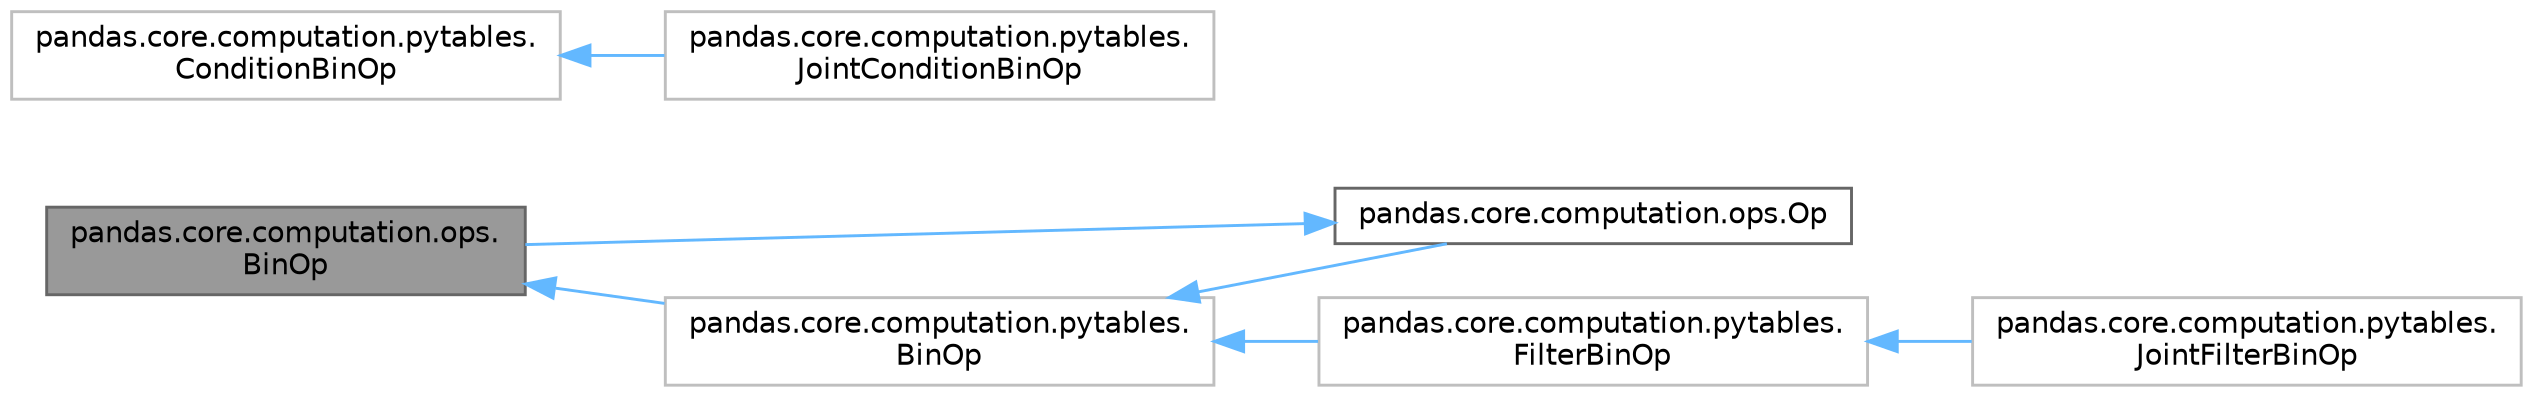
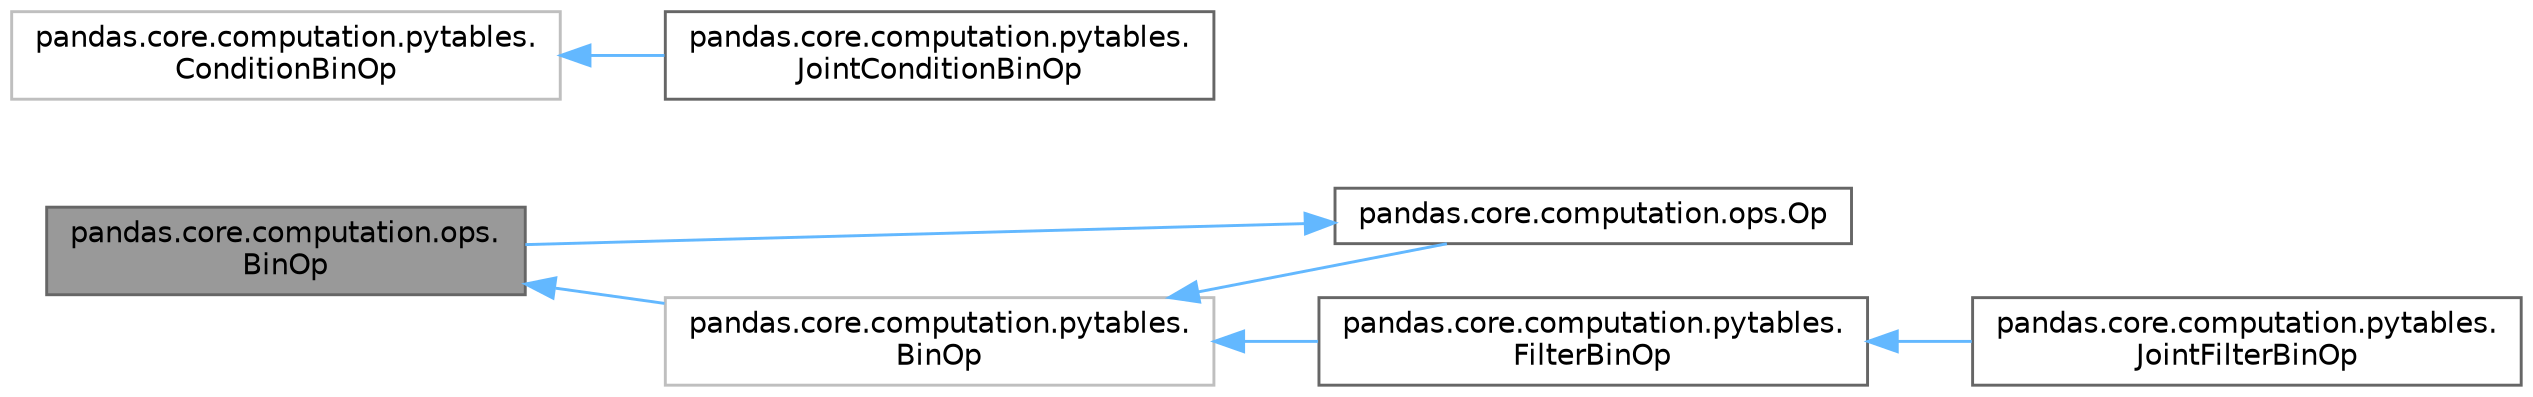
node "pandas.core.computation.pytables. JointConditionBinOp": color grey75 -> gray40
node "pandas.core.computation.pytables. FilterBinOp": color grey75 -> gray40
node "pandas.core.computation.pytables. JointFilterBinOp": color grey75 -> gray40
